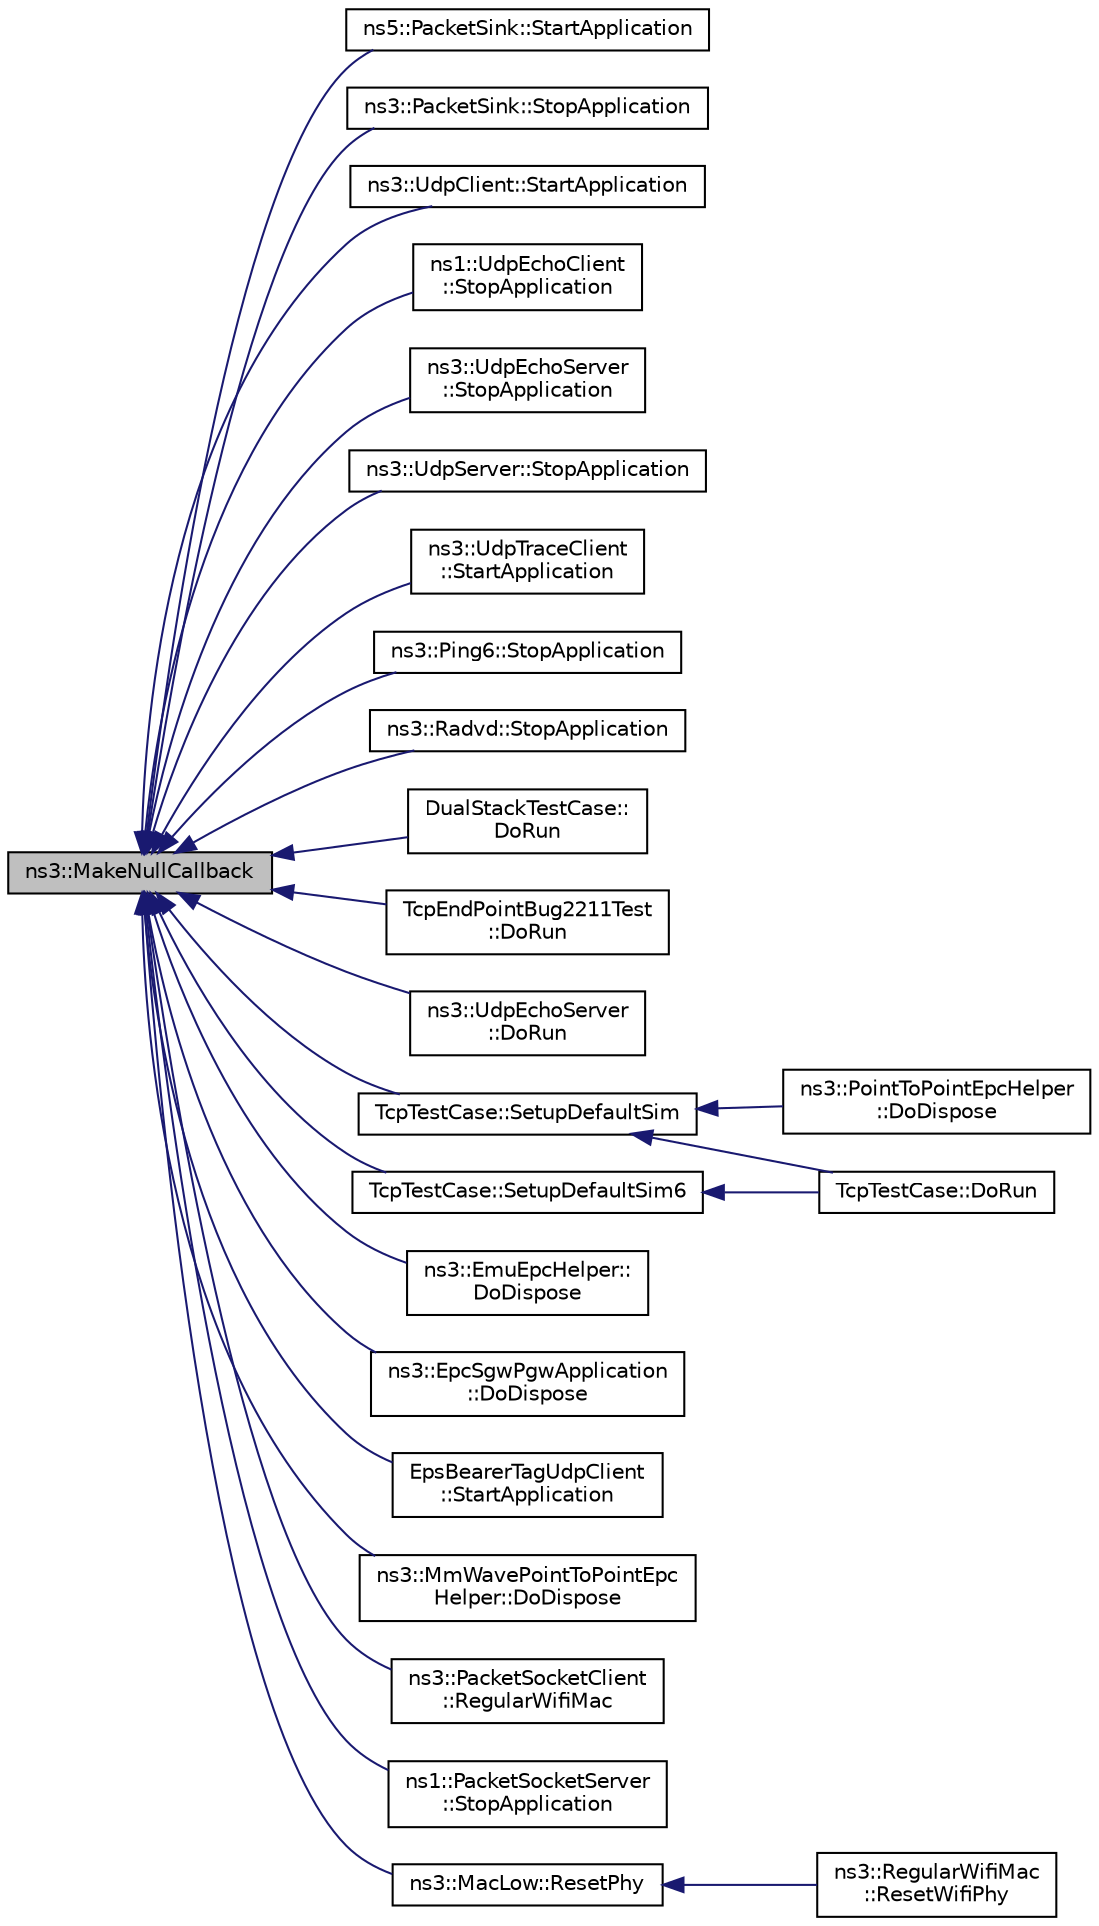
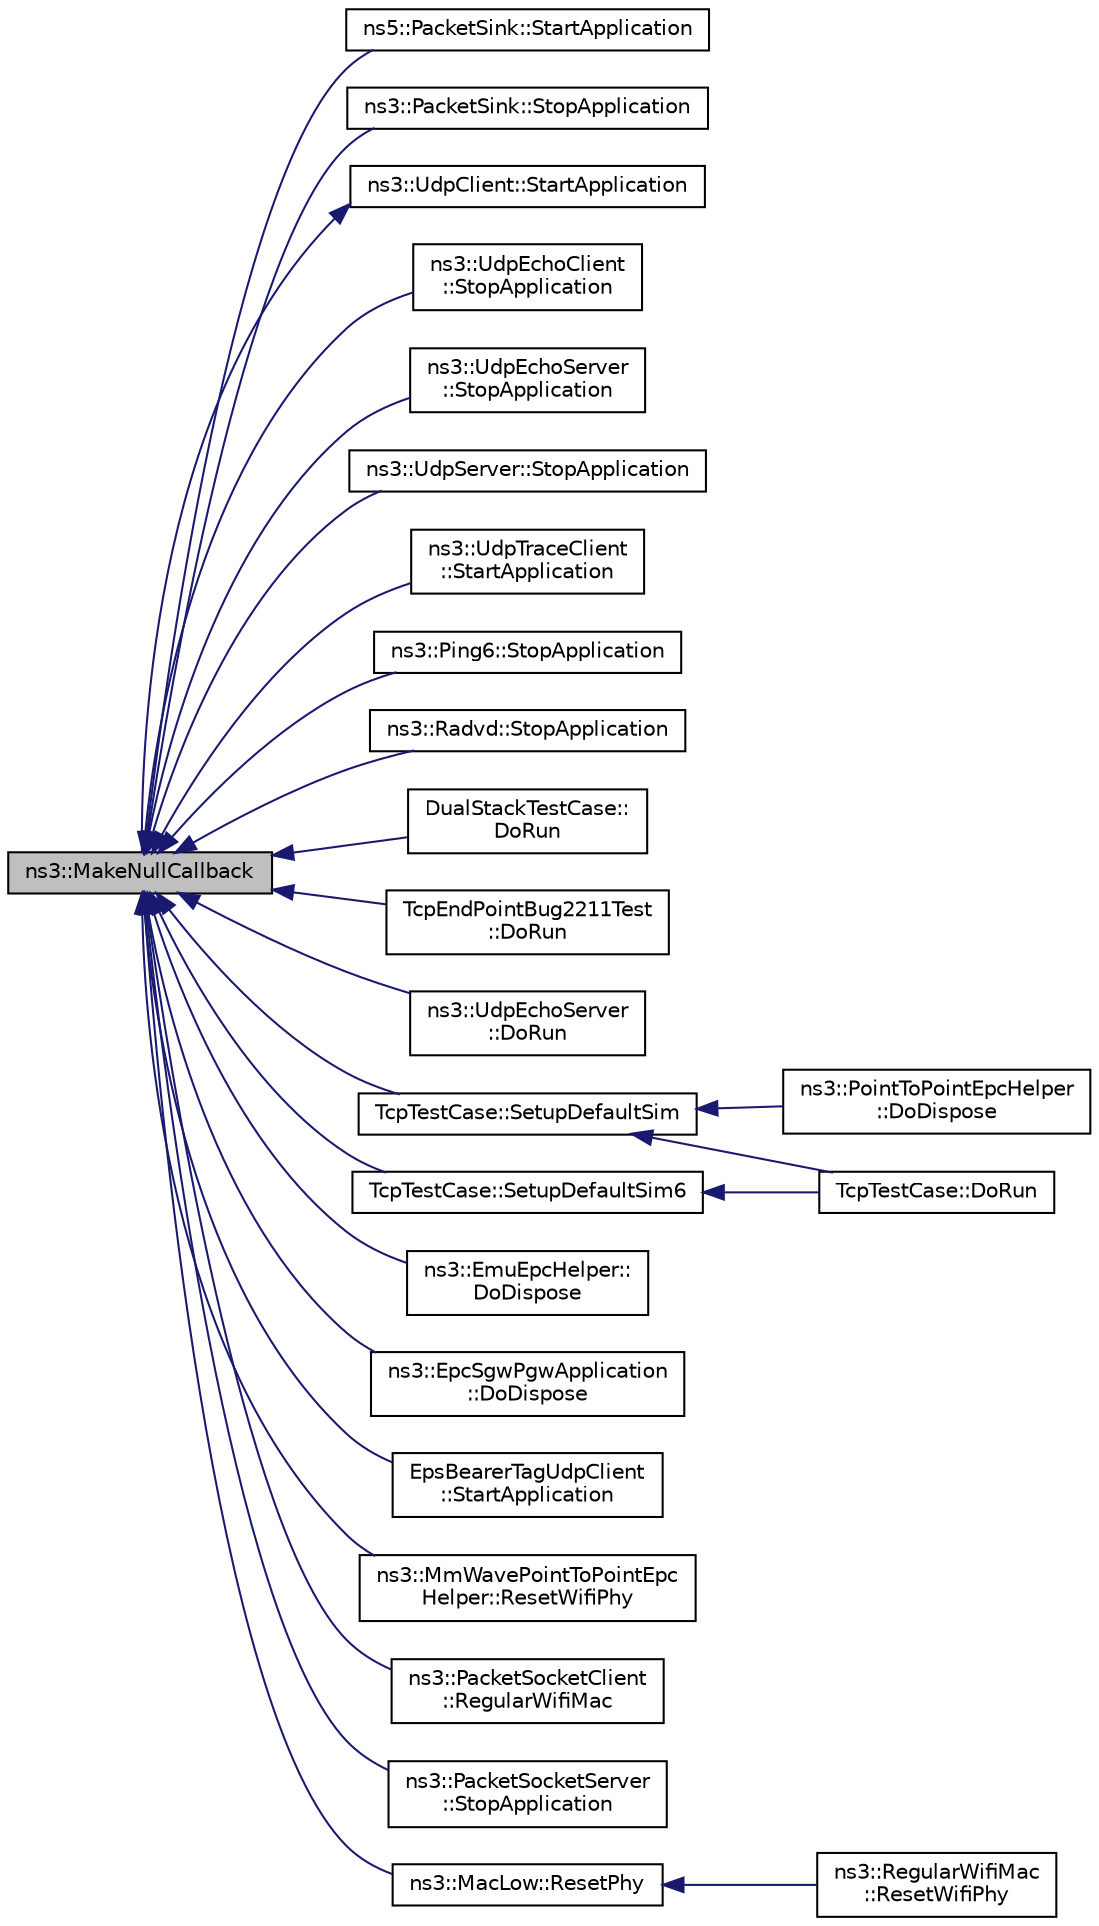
node "ns1::UdpEchoClient ::StopApplication": label "ns1::UdpEchoClient ::StopApplication" -> "ns3::UdpEchoClient ::StopApplication"
edge "ns3::UdpClient::StartApplication" -> "ns3::MakeNullCallback": reversed
node "ns3::MmWavePointToPointEpc Helper::DoDispose": label "ns3::MmWavePointToPointEpc Helper::DoDispose" -> "ns3::MmWavePointToPointEpc Helper::ResetWifiPhy"
node "ns1::PacketSocketServer ::StopApplication": label "ns1::PacketSocketServer ::StopApplication" -> "ns3::PacketSocketServer ::StopApplication"
